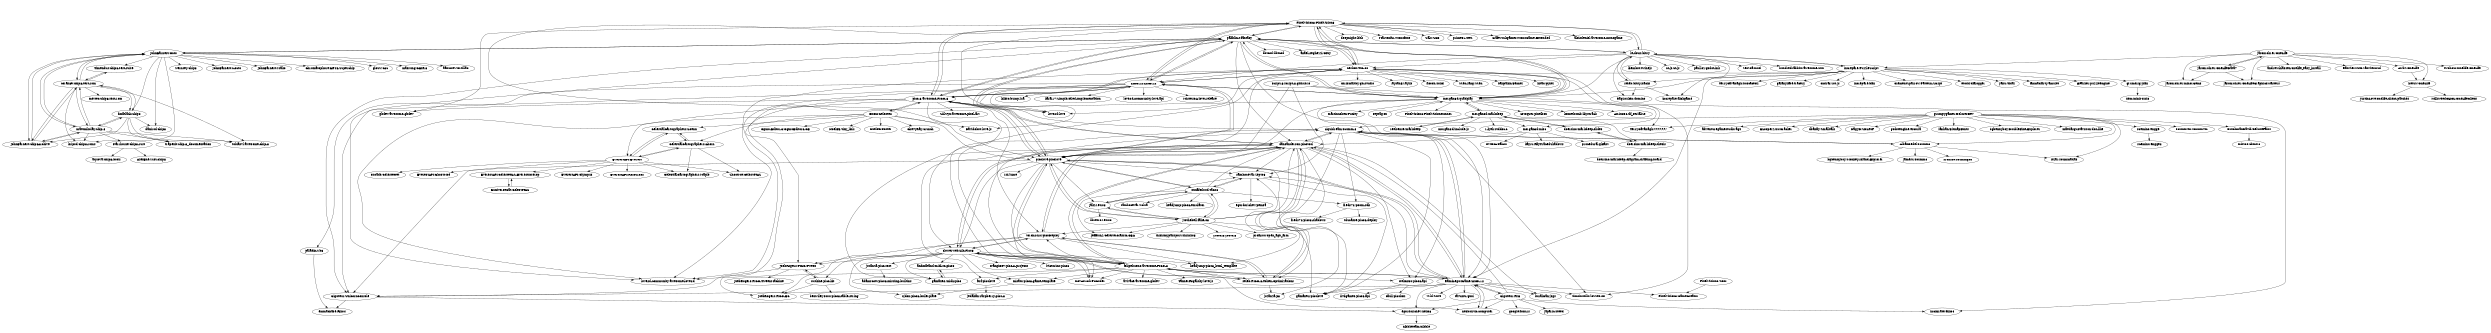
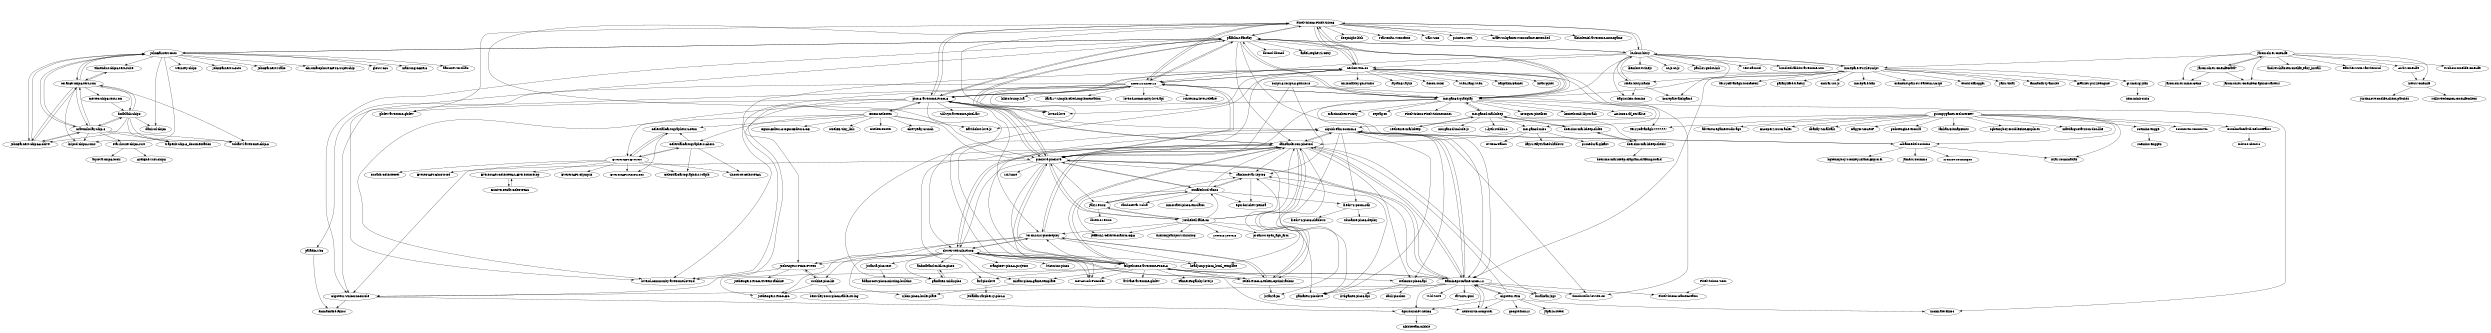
edge "JohnEarnest/Octo" -> "dmatlack/chip8": now "metteo/chip8-test-rom" -> "dmatlack/chip8"
edge "septag/sx" -> "morgan3d/quadplay": reversed
edge "CelestialCartographers/Loenn" -> "CelestialCartographers/Ahorn": now "CelestialCartographers/Loenn" -> "EverestAPI/Resources"
node "headjump/pico8-emulator": label "headjump/pico8-emulator" -> "mmortatti/pico8-emulator"
edge "0xcafed00d/tac08" -> "jtothebell/fake-08": now "0xcafed00d/tac08" -> "egordorichev/pemsa"
